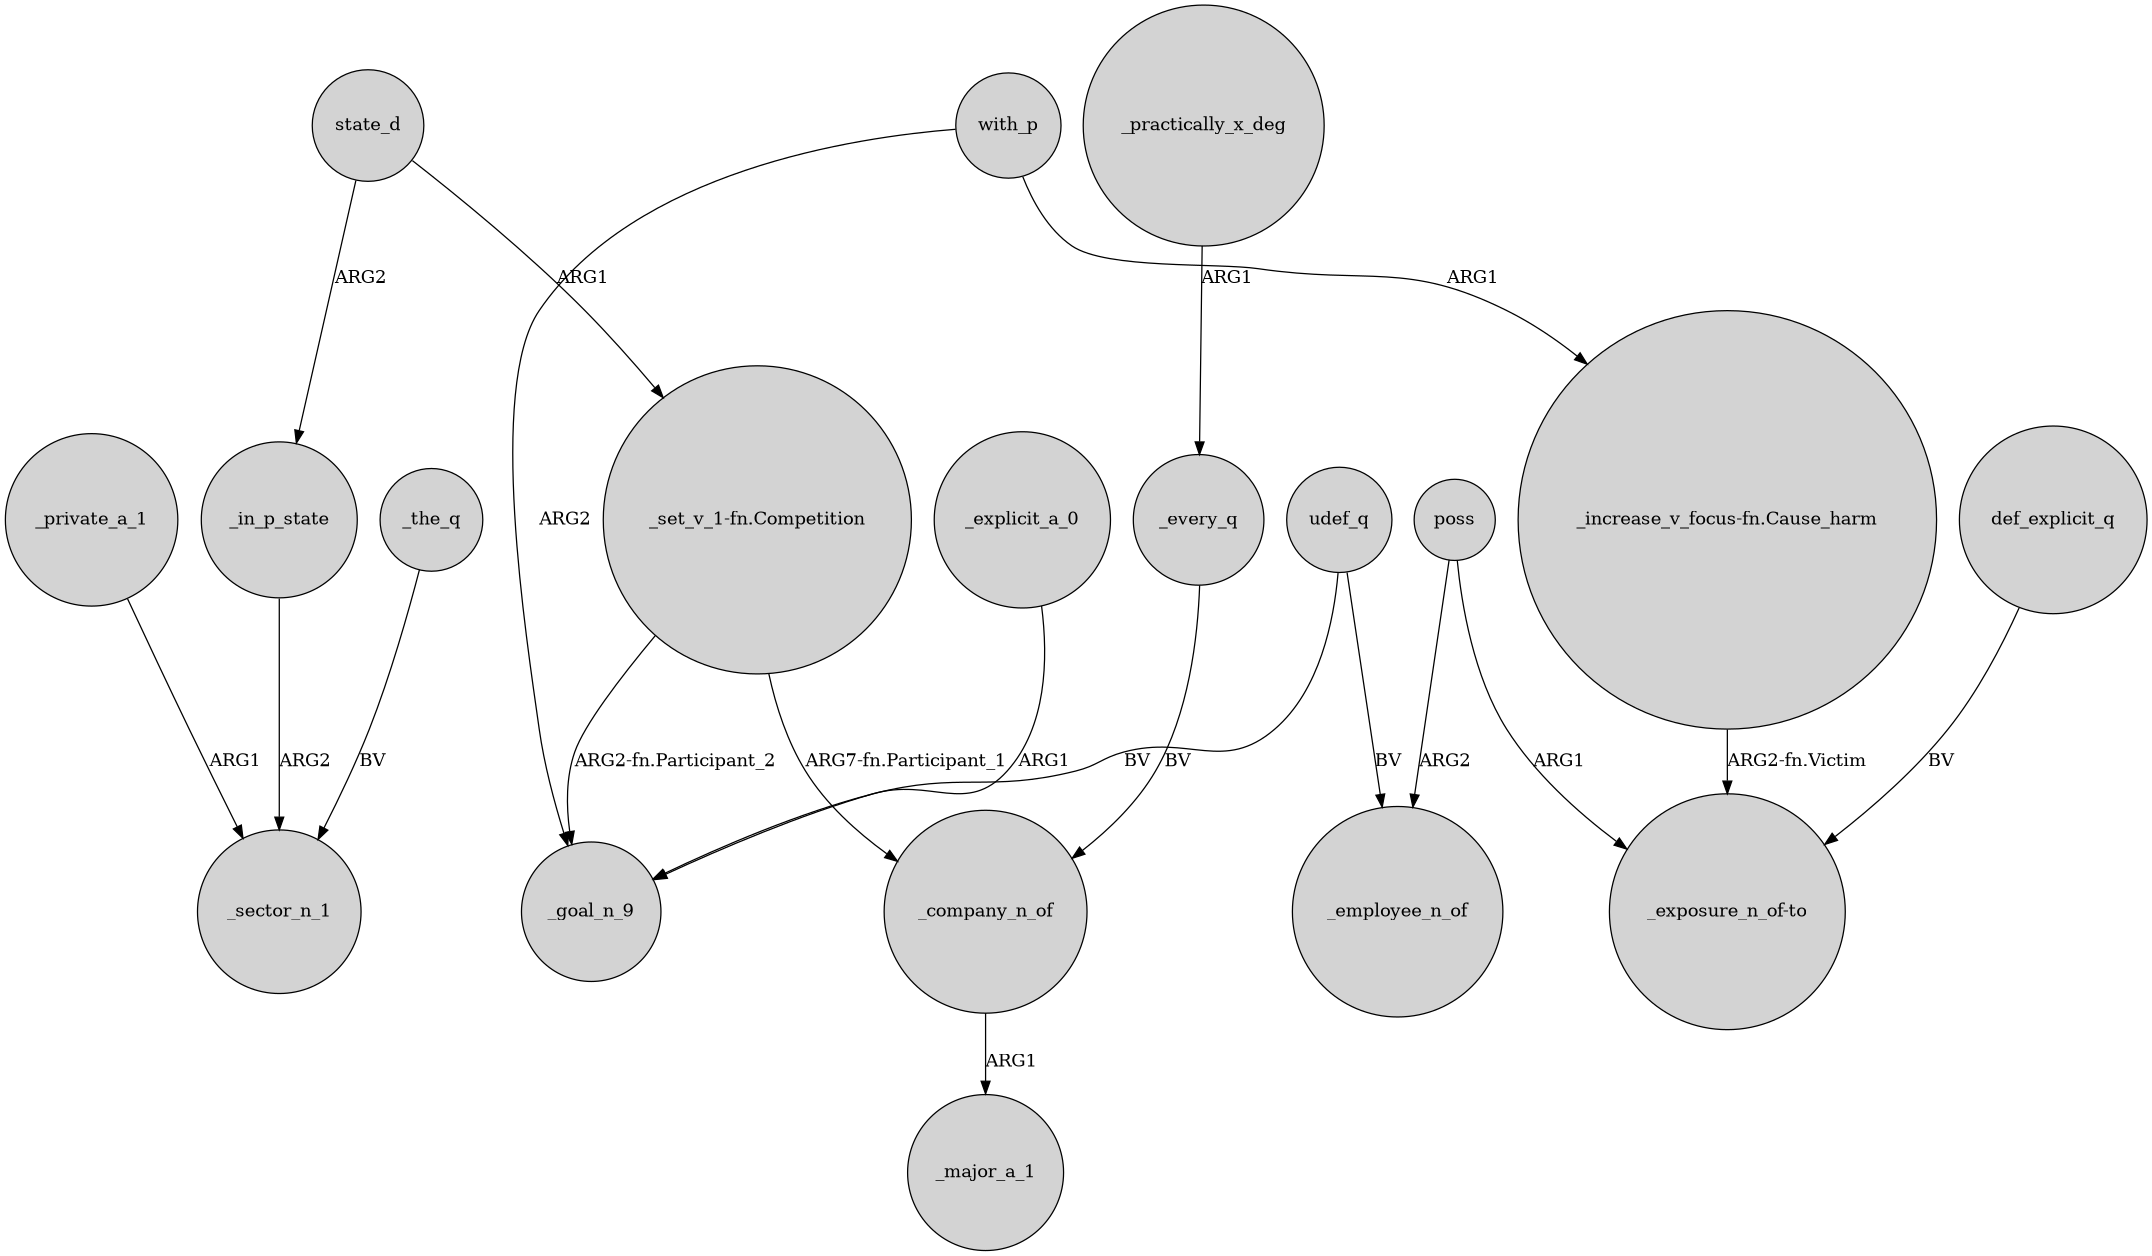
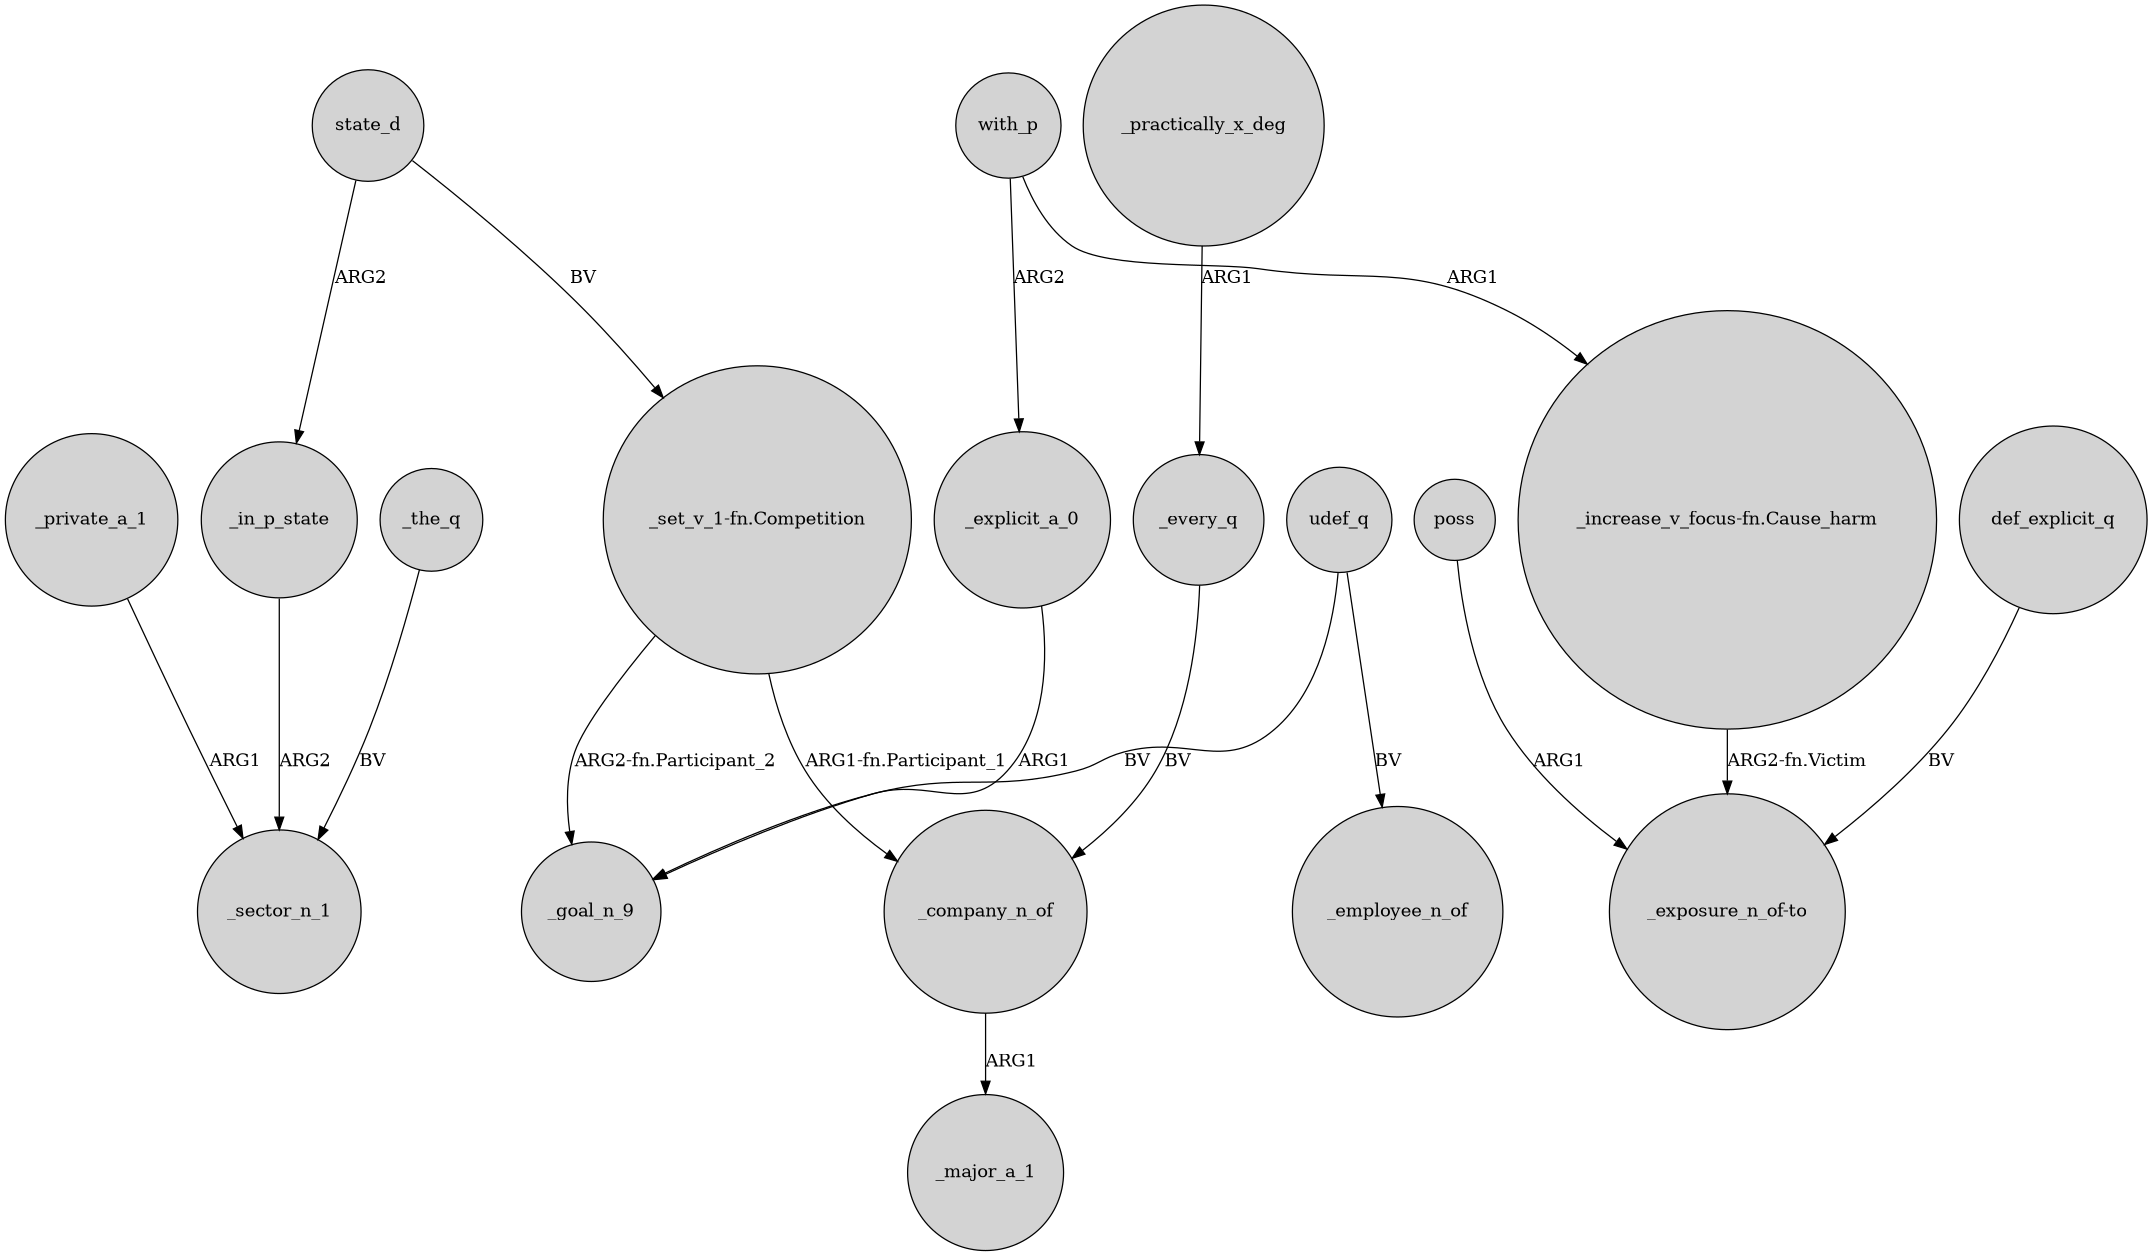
edge "state_d" -> "_set_v_1-fn.Competition": label "ARG1" -> "BV"
edge "with_p" -> "_goal_n_9": now "with_p" -> "_explicit_a_0"
edge "poss" -> "_employee_n_of": removed, label "ARG2"
edge "_set_v_1-fn.Competition" -> "_company_n_of": label "ARG7-fn.Participant_1" -> "ARG1-fn.Participant_1"
